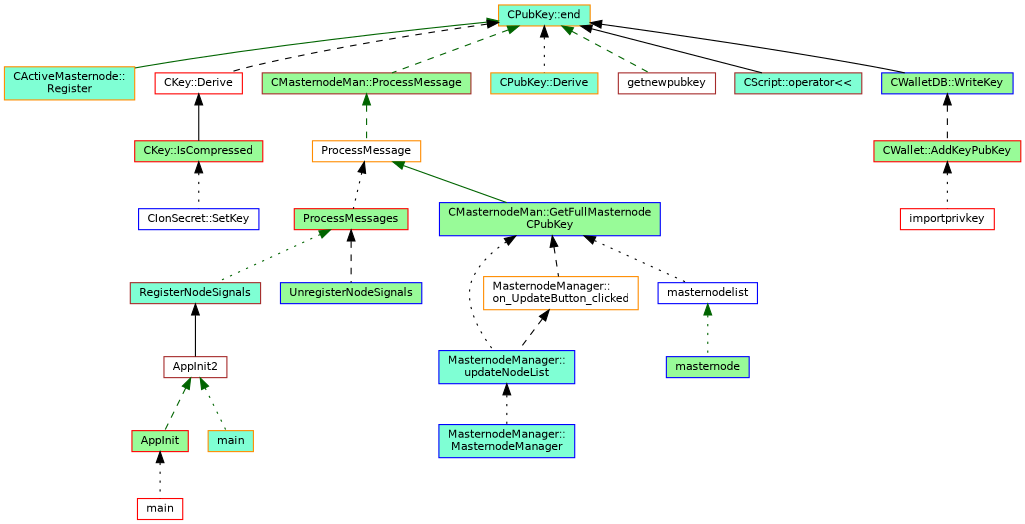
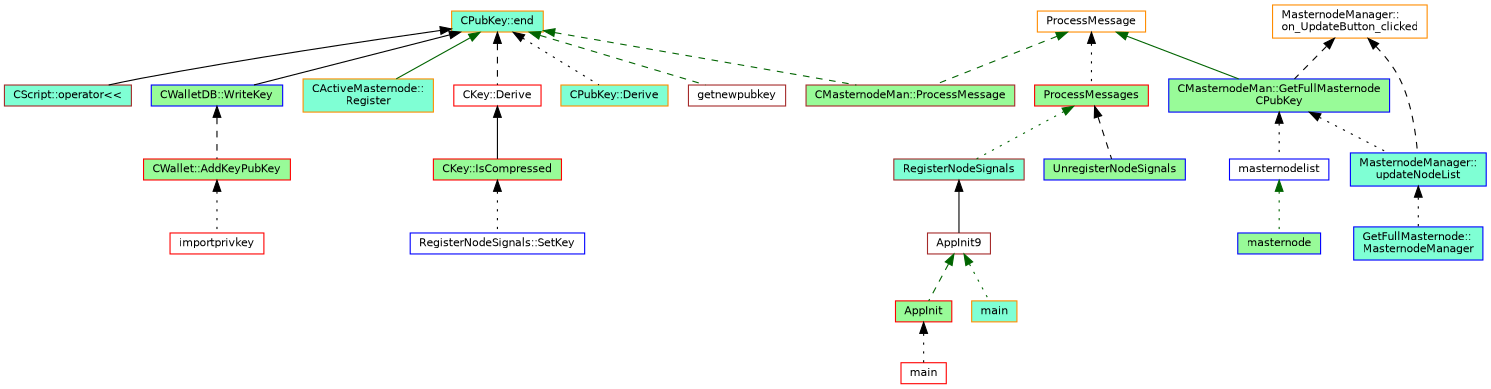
edge "ProcessMessage" -> "CMasternodeMan::ProcessMessage": reversed
node "CIonSecret::SetKey": label "CIonSecret::SetKey" -> "RegisterNodeSignals::SetKey"
edge "MasternodeManager:: on_UpdateButton_clicked" -> "CMasternodeMan::GetFullMasternode CPubKey": reversed
node "AppInit2": label "AppInit2" -> "AppInit9"
node "MasternodeManager:: MasternodeManager": label "MasternodeManager:: MasternodeManager" -> "GetFullMasternode:: MasternodeManager"
